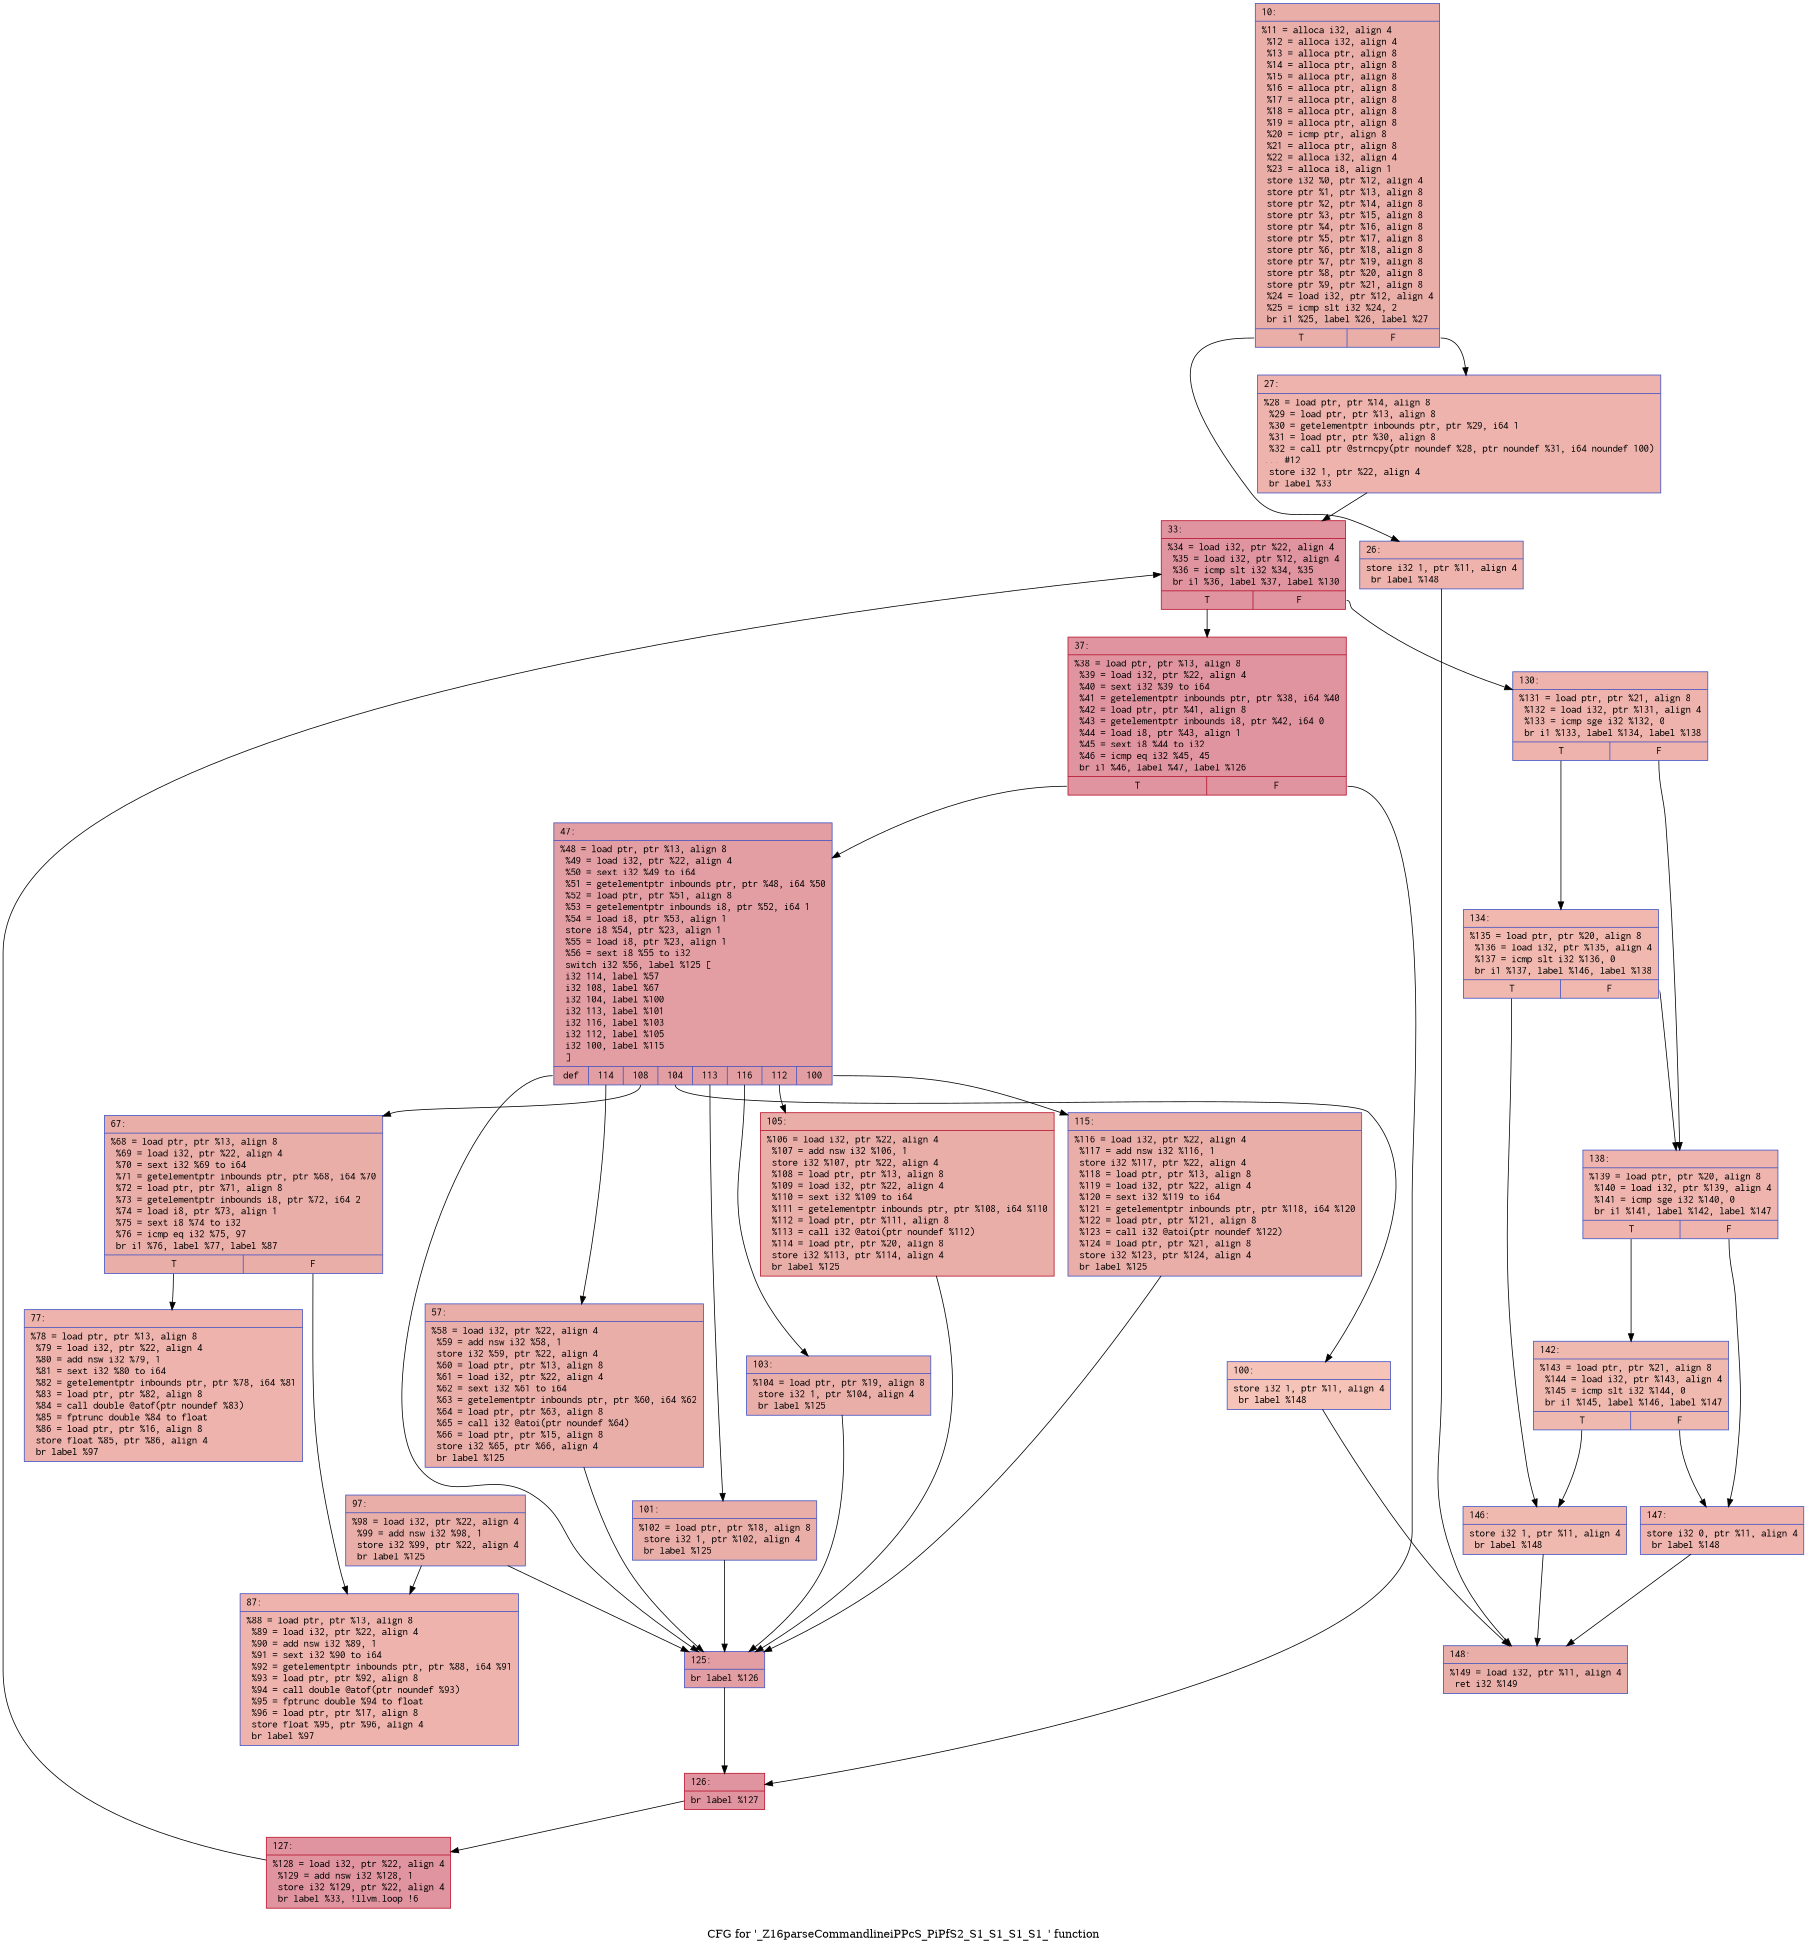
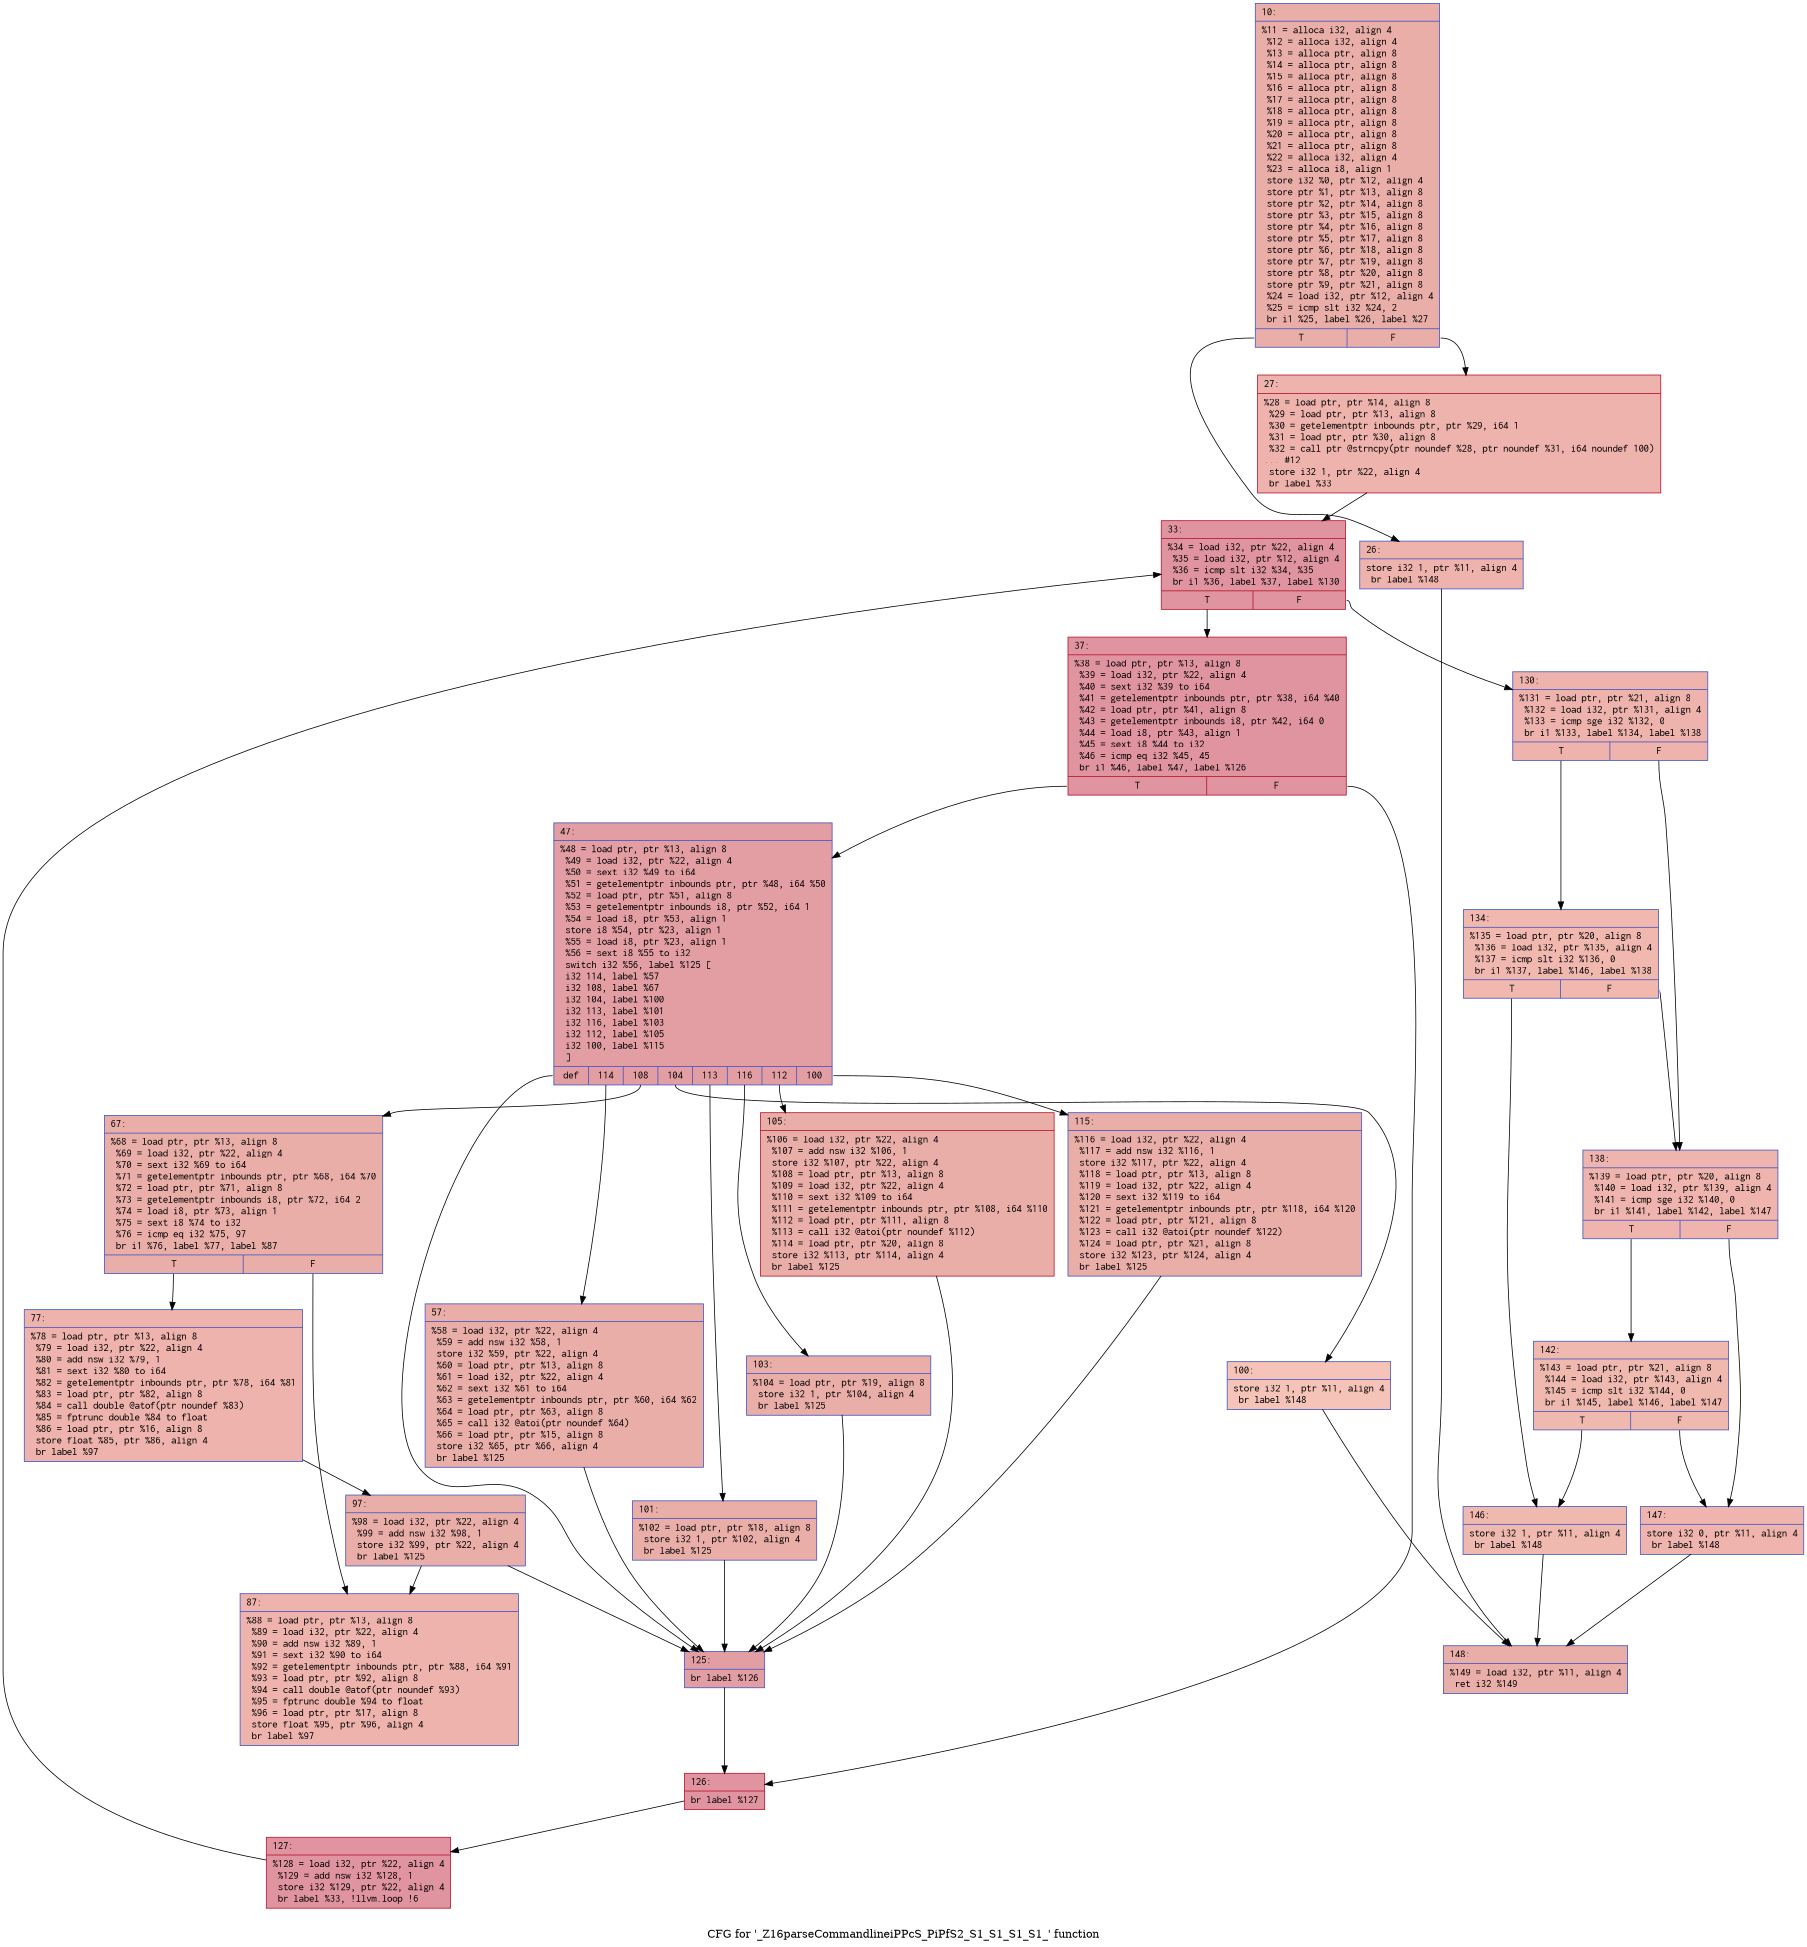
node "10:": text "%20 = icmp ptr, align 8" -> "%20 = alloca ptr, align 8"
node "27:": color #3d50c3ff -> #b70d28ff
edge "77:" -> "97:": added
